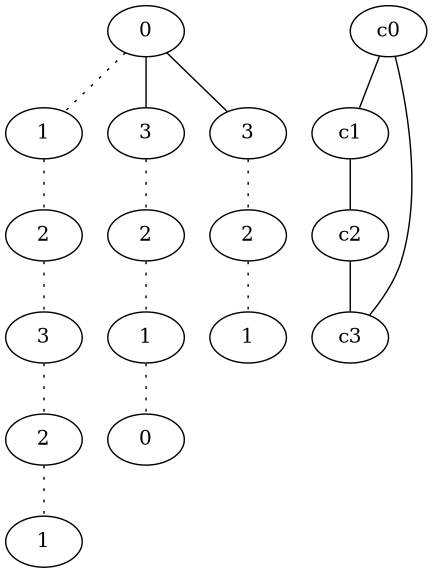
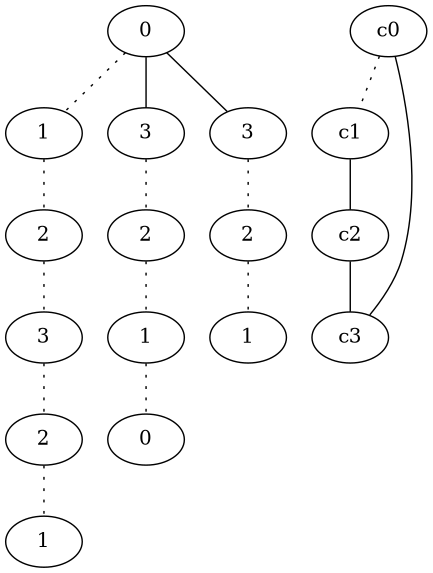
edge "c0" -- "c1": style solid -> dotted
